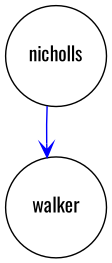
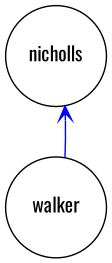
edge "nicholls" -> "walker": reversed
